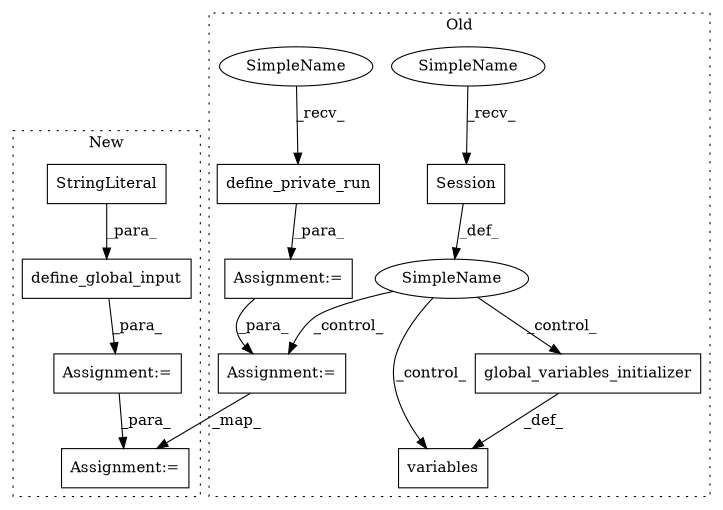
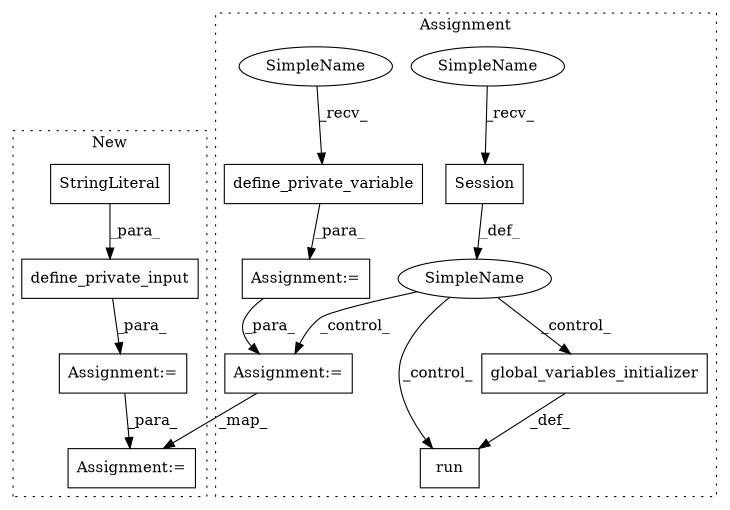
cluster "Old": label "Old" -> "Assignment"
node "define_private_run": label "define_private_run" -> "define_private_variable"
node "define_global_input": label "define_global_input" -> "define_private_input"
node "variables": label "variables" -> "run"
